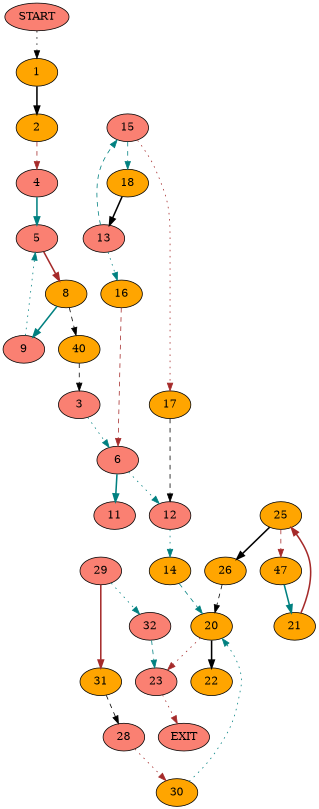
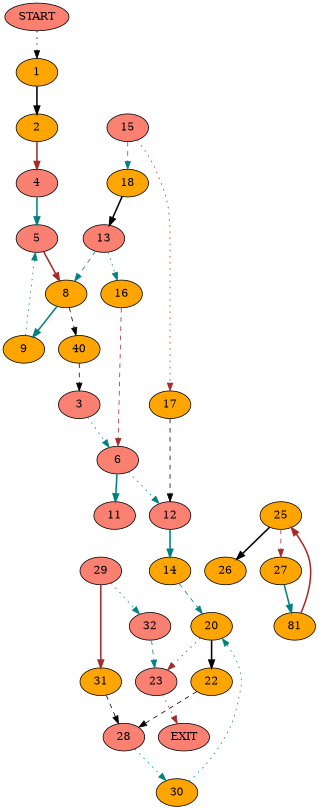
edge "2" -> "4": style dashed -> bold
edge "13" -> "15": now "13" -> "8"
node "9": fillcolor salmon -> orange
edge "12" -> "14": style dotted -> bold
node "47": label "47" -> "27"
edge "26" -> "20": removed
node "21": label "21" -> "81"
edge "22" -> "28": added
edge "28" -> "30": color brown -> teal
